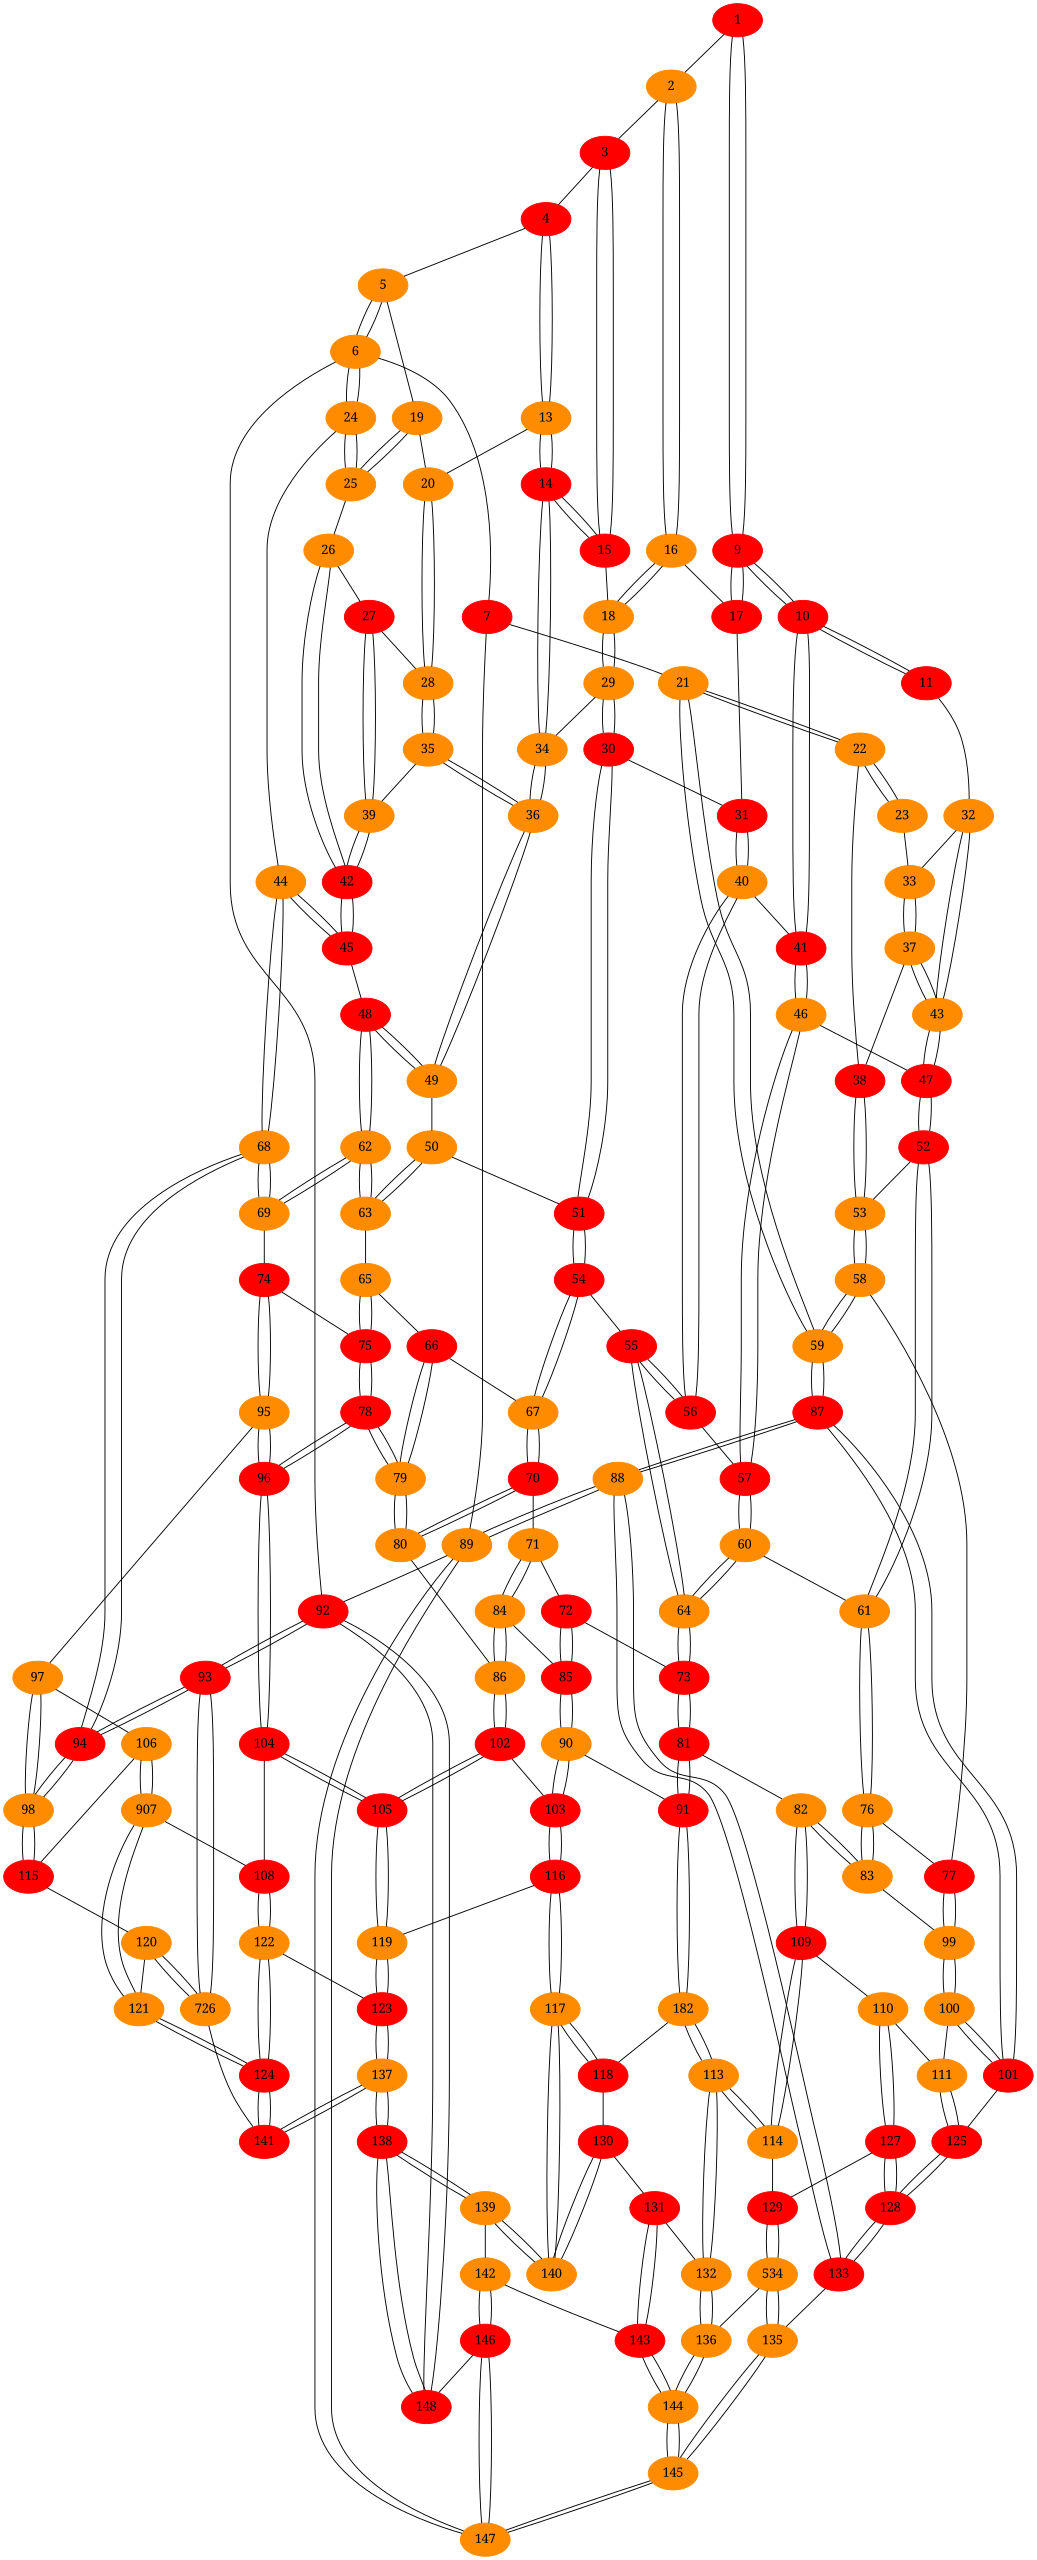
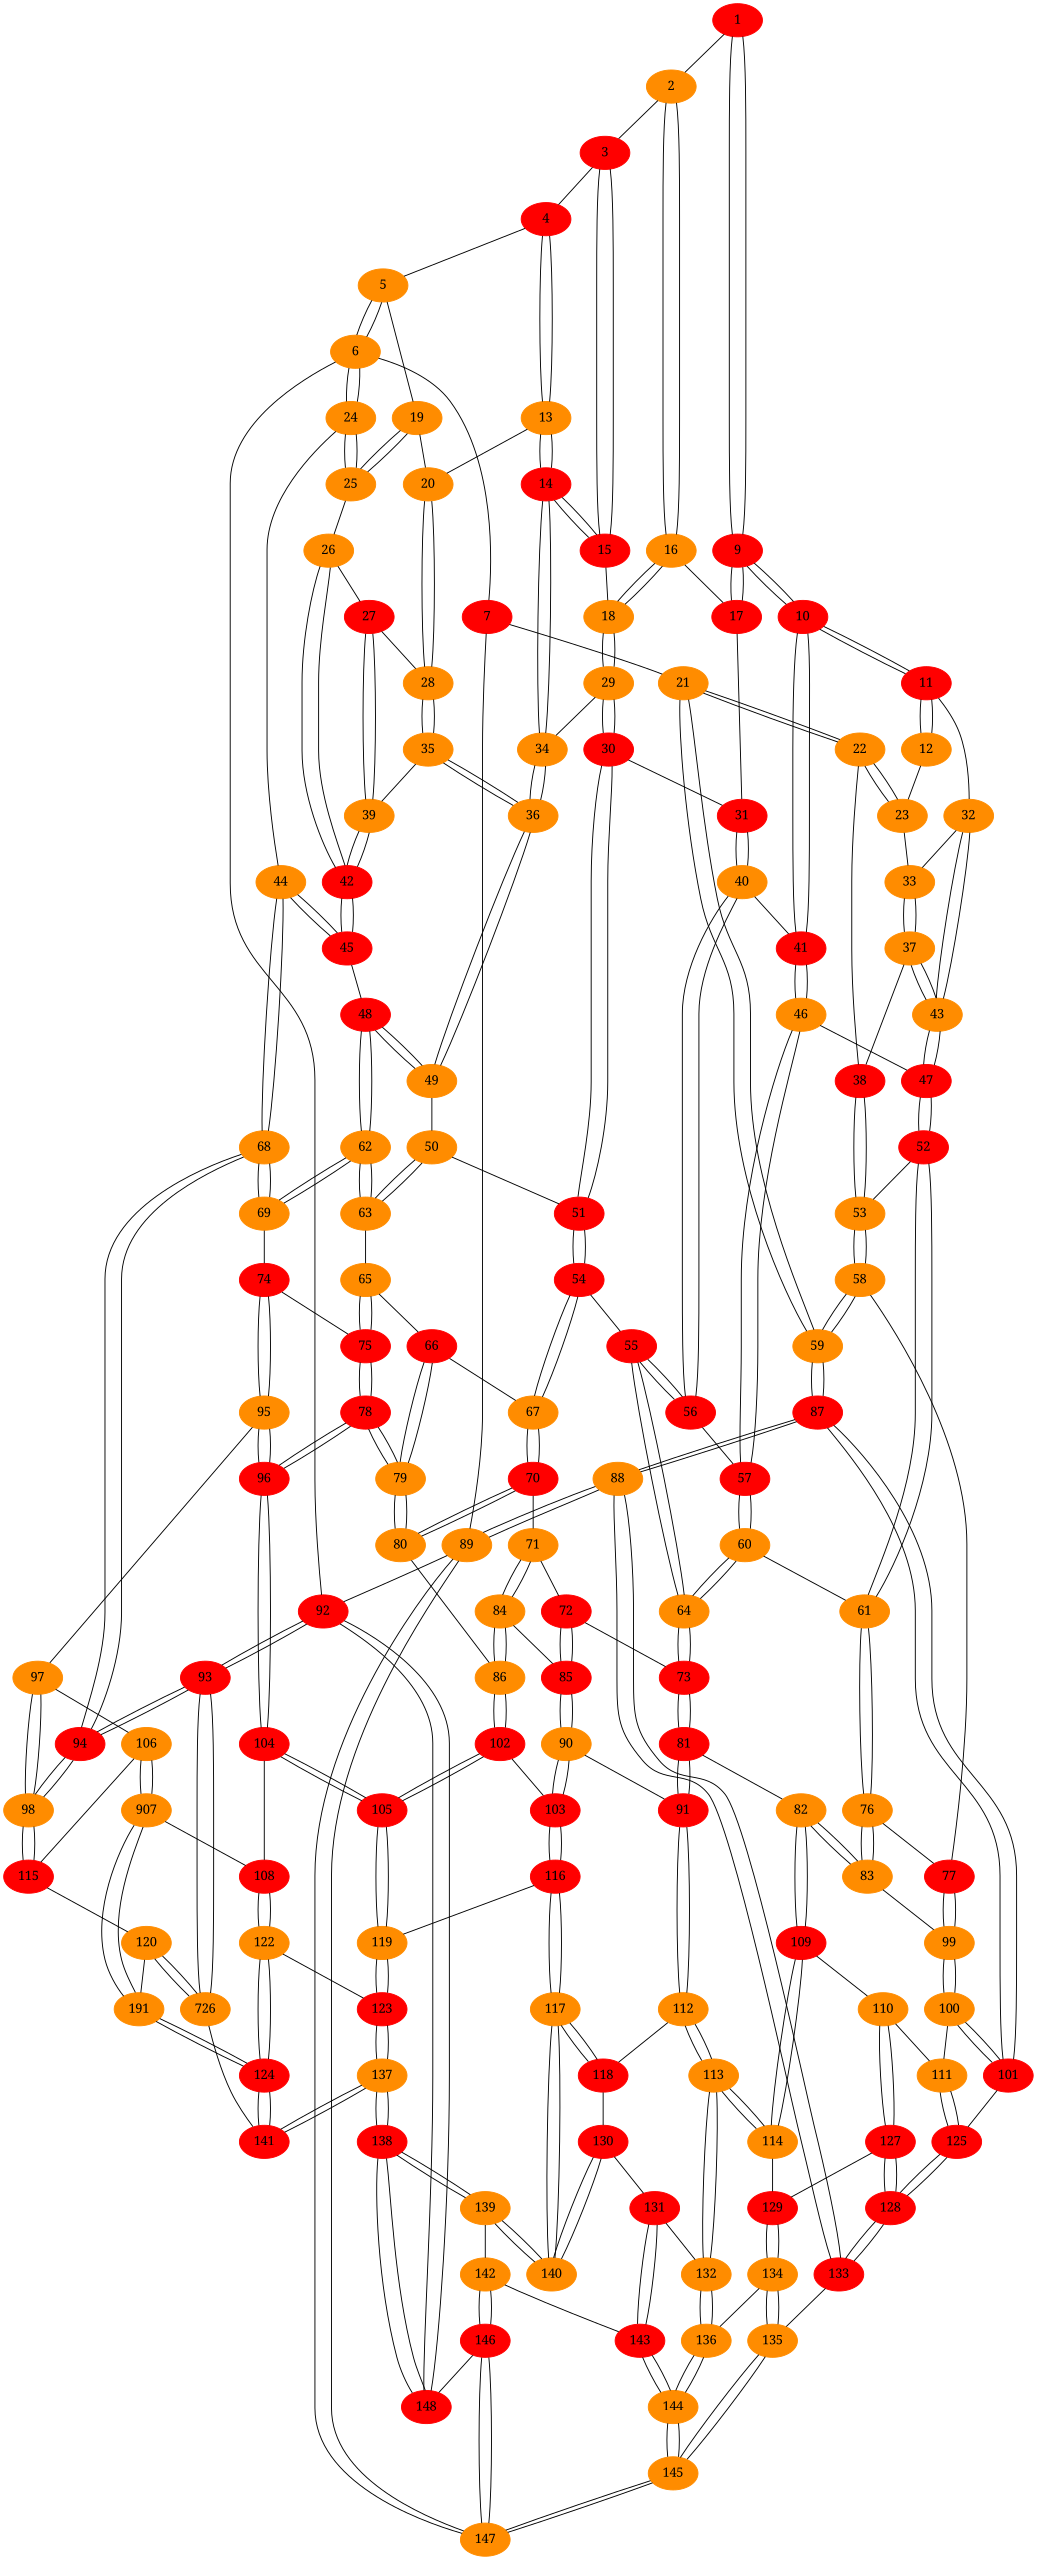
node "12": added
node "121": label "121" -> "191"
node "182": label "182" -> "112"
node "534": label "534" -> "134"
